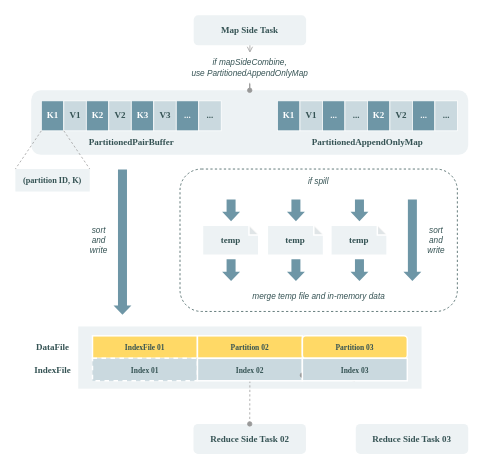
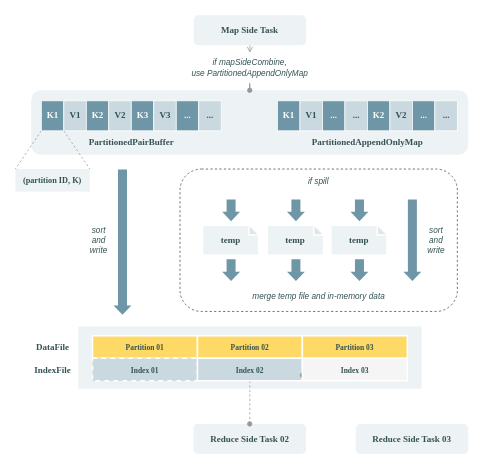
node "Partition 03": shape rounded rectangle -> rectangle
node "IndexFile 01": label "IndexFile 01" -> "Partition 01"
node "Index 03": fillcolor #cad9df -> #f5f5f5
